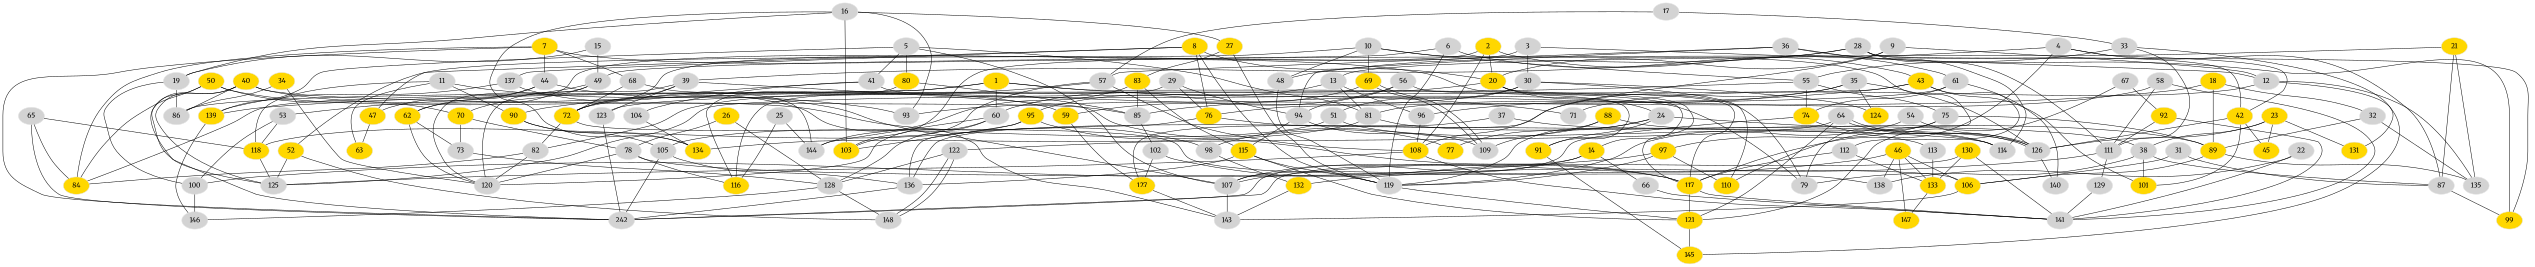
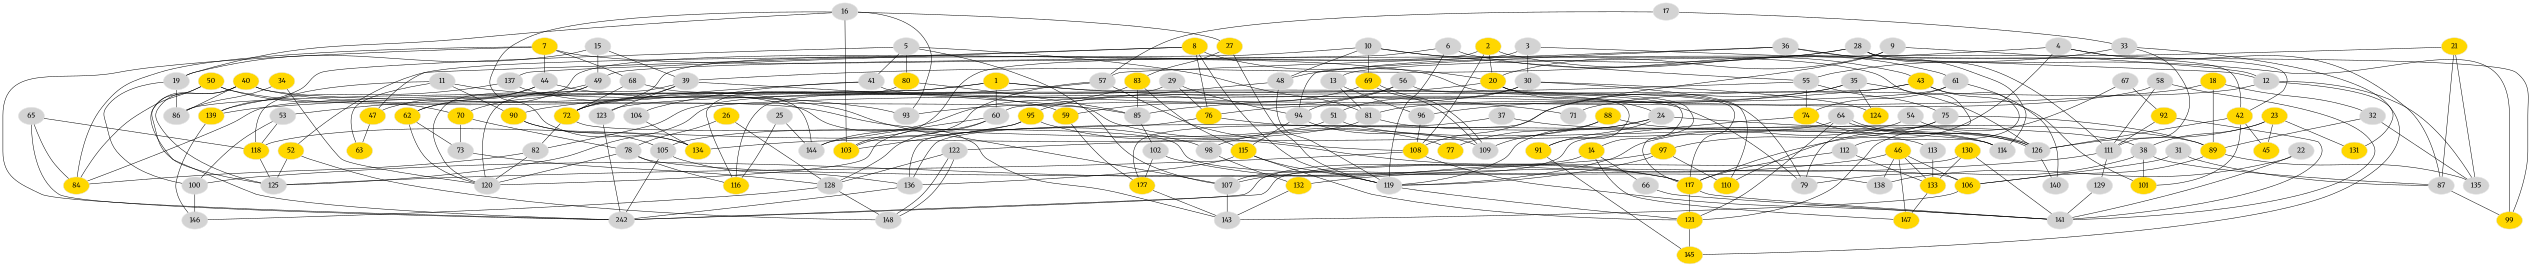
edge "15" -- "39": added
edge "13" -- "60": now "48" -- "60"
edge "14" -- "107": now "14" -- "147"
